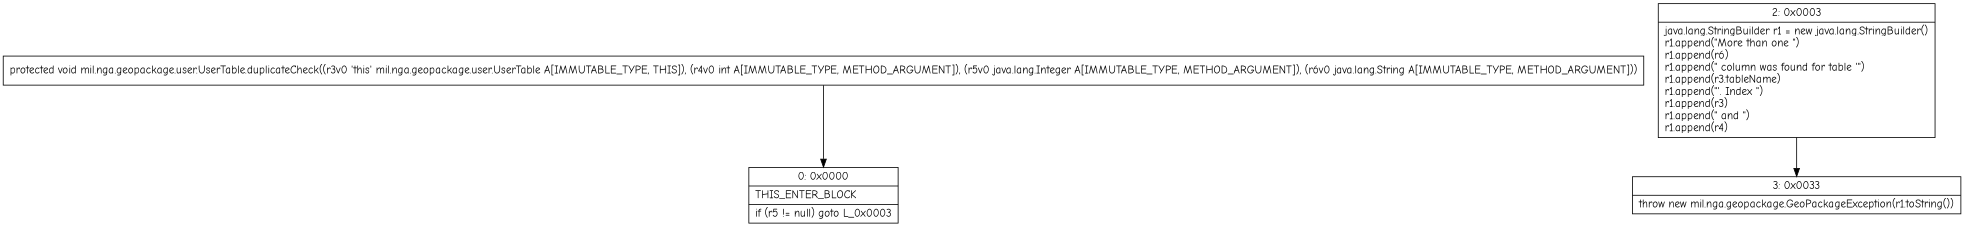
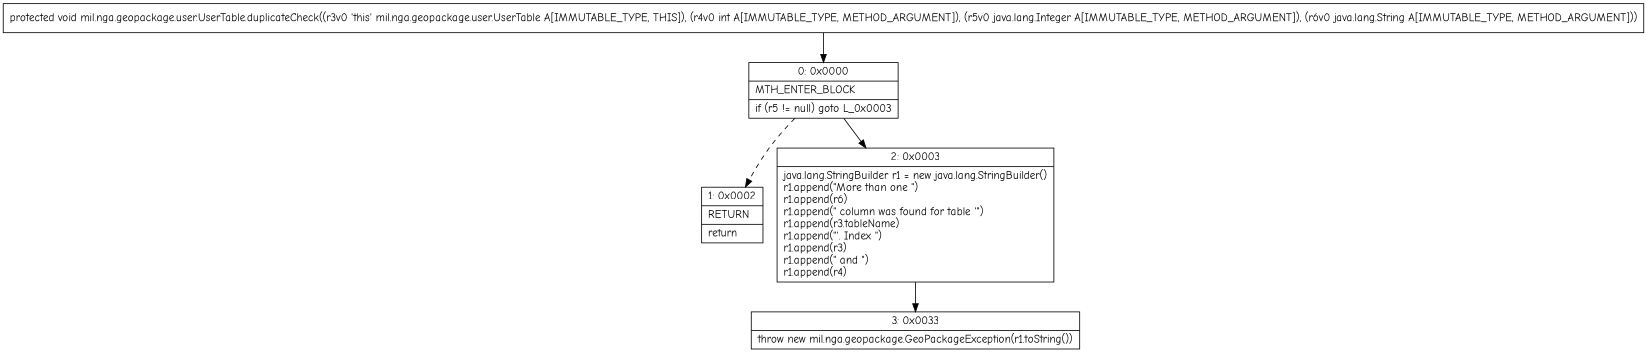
edge "0: 0x0000" -> "2: 0x0003": added
node "0: 0x0000": text "THIS_ENTER_BLOCK" -> "MTH_ENTER_BLOCK"
node "1: 0x0002": added
